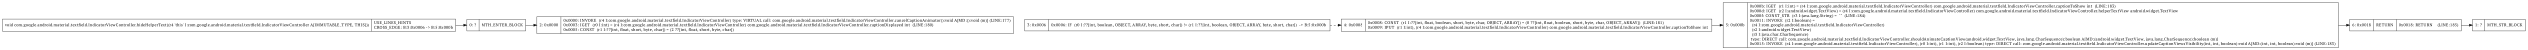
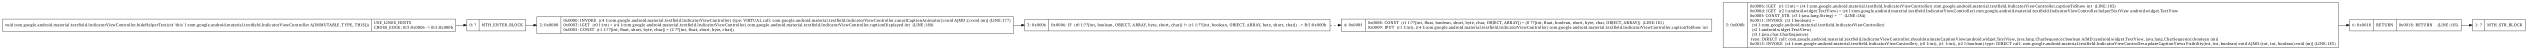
edge "2: 0x0000" -> "3: 0x0006": added
edge "4: 0x0008" -> "5: 0x000b": removed
